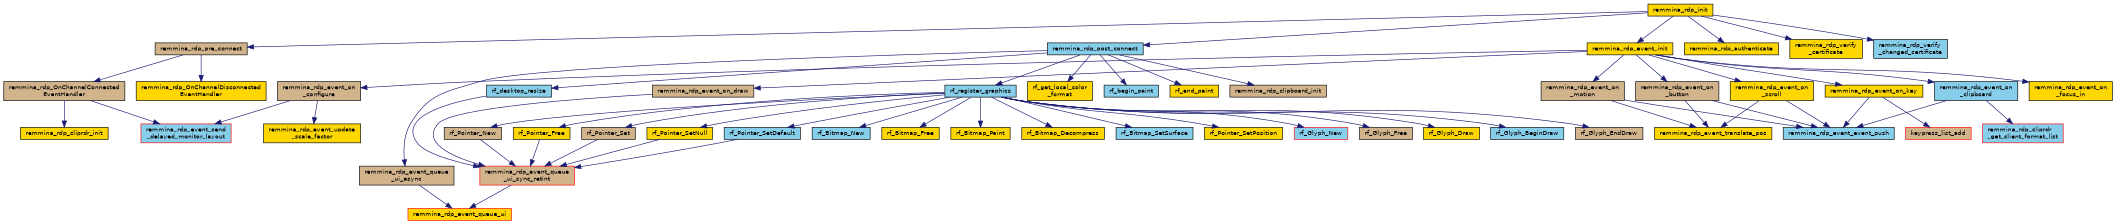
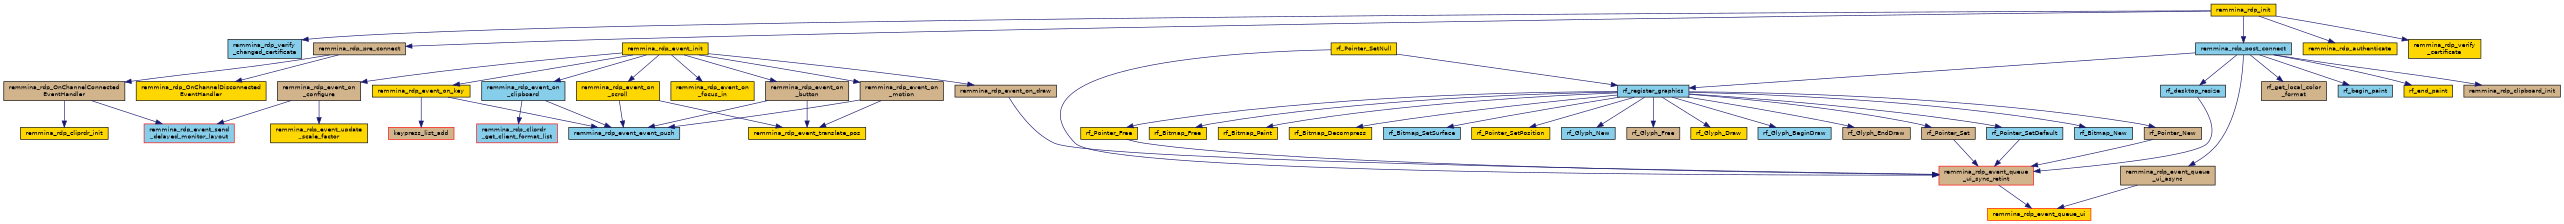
edge "remmina_rdp_init" -> "remmina_rdp_event_init": removed
node "rf_get_local_color _format": fillcolor gold -> tan
edge "rf_register_graphics" -> "rf_Pointer_SetNull": reversed
node "rf_Glyph_New": color red -> black
